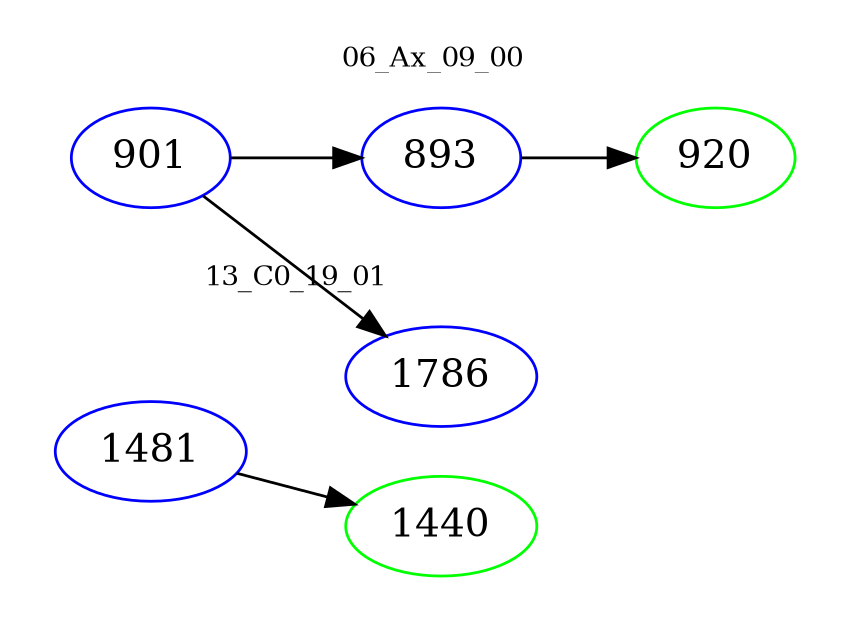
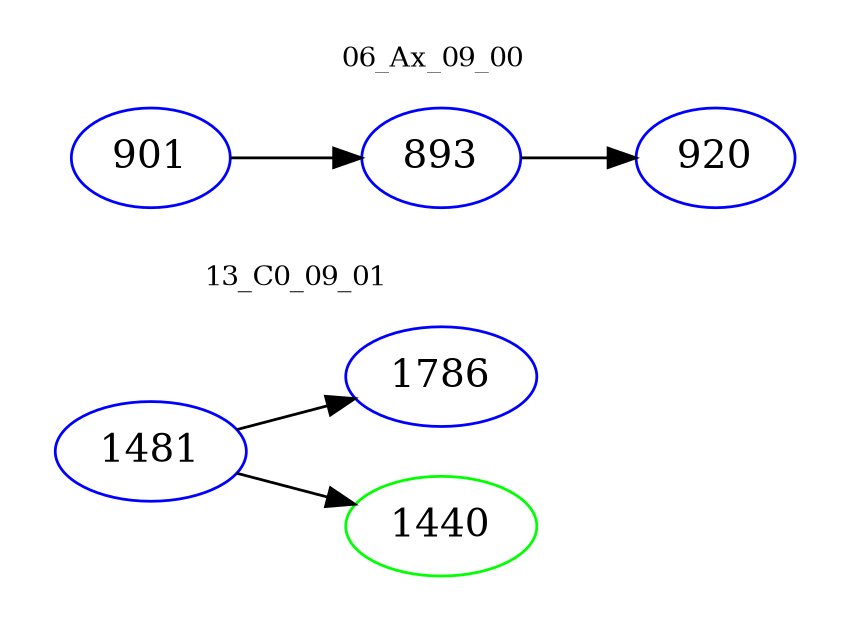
node "920": color green -> blue
edge "901" -> "1786": now "1481" -> "1786"
cluster "13_C0_19_01": label "13_C0_19_01" -> "13_C0_09_01"
